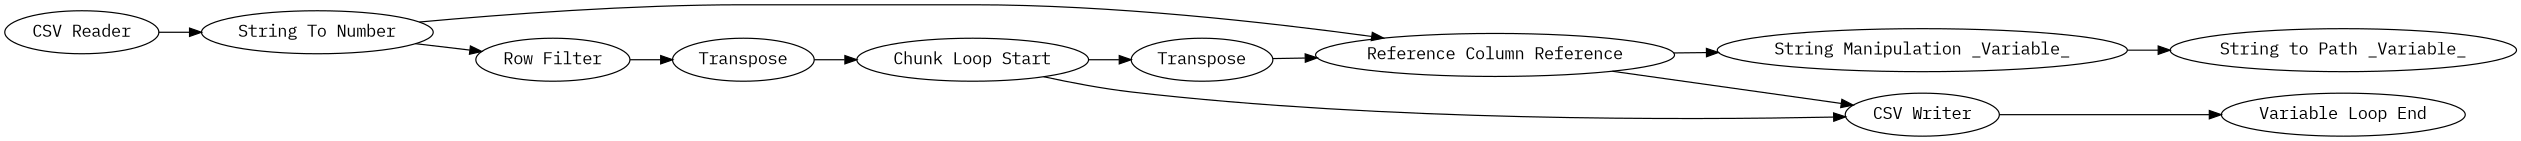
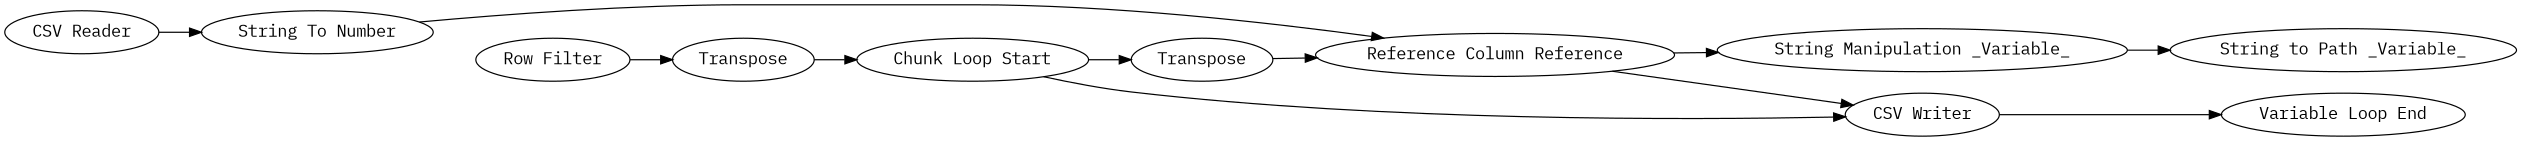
edge "String To Number" -> "Row Filter": removed
